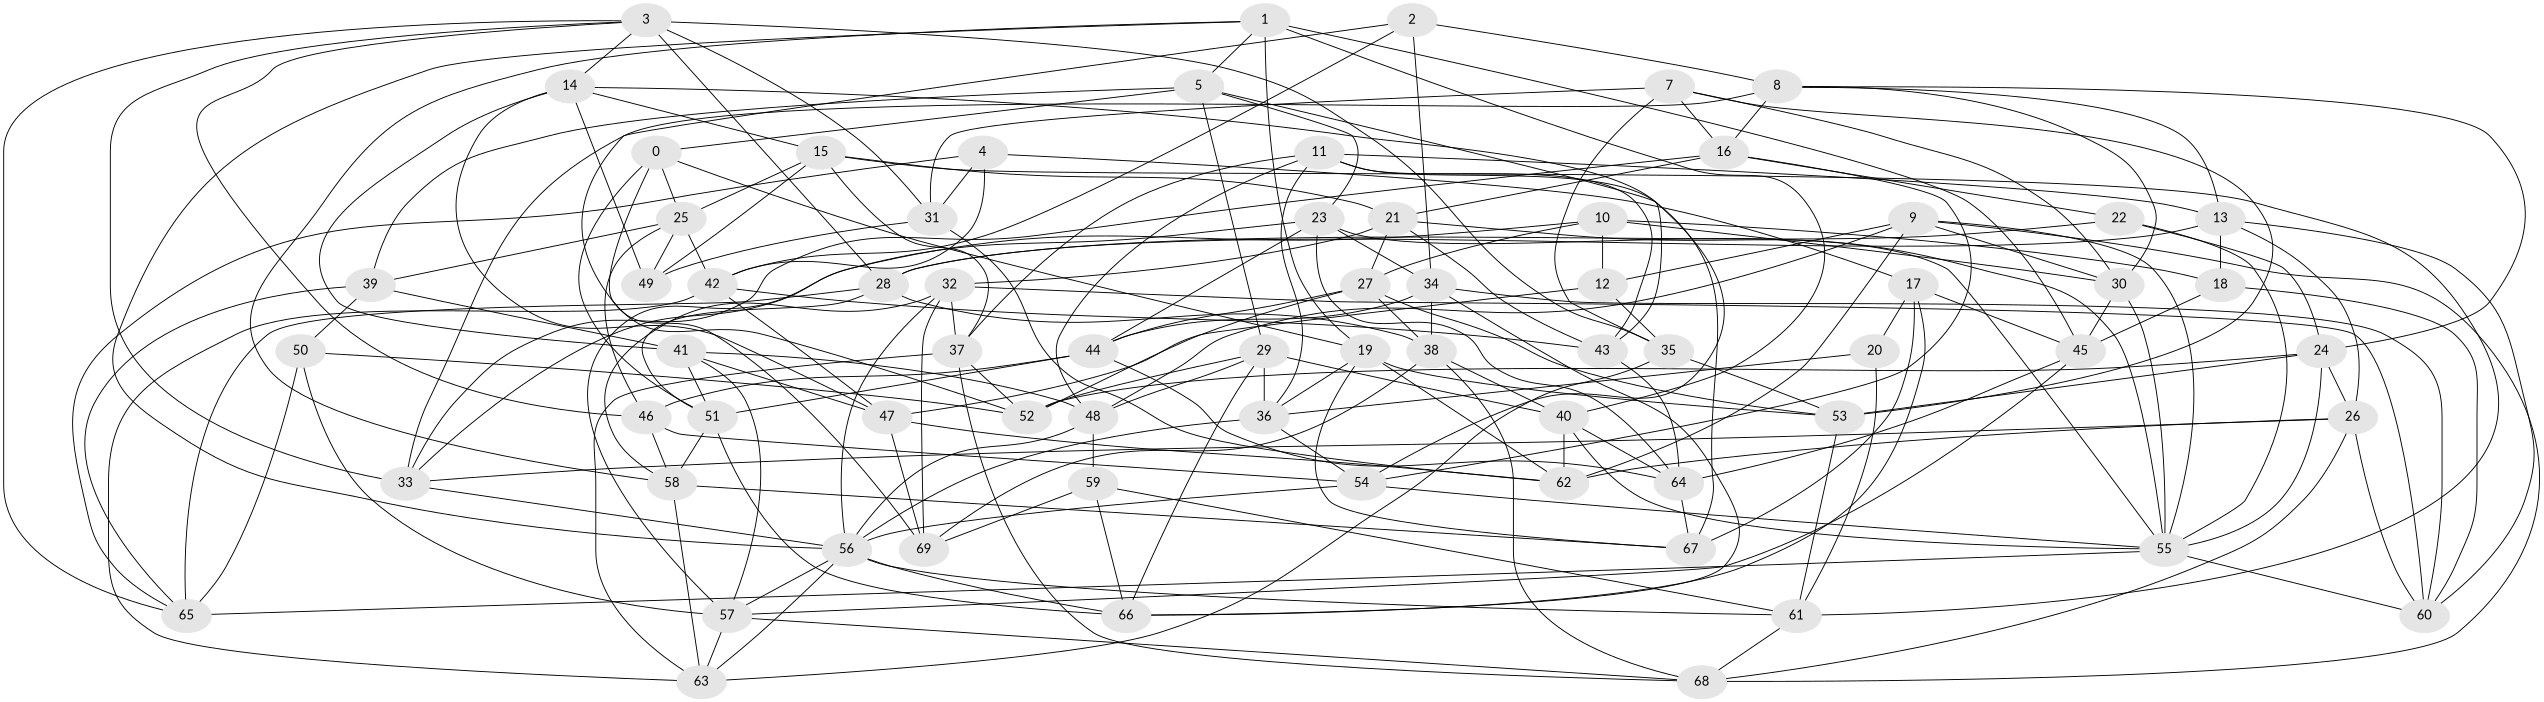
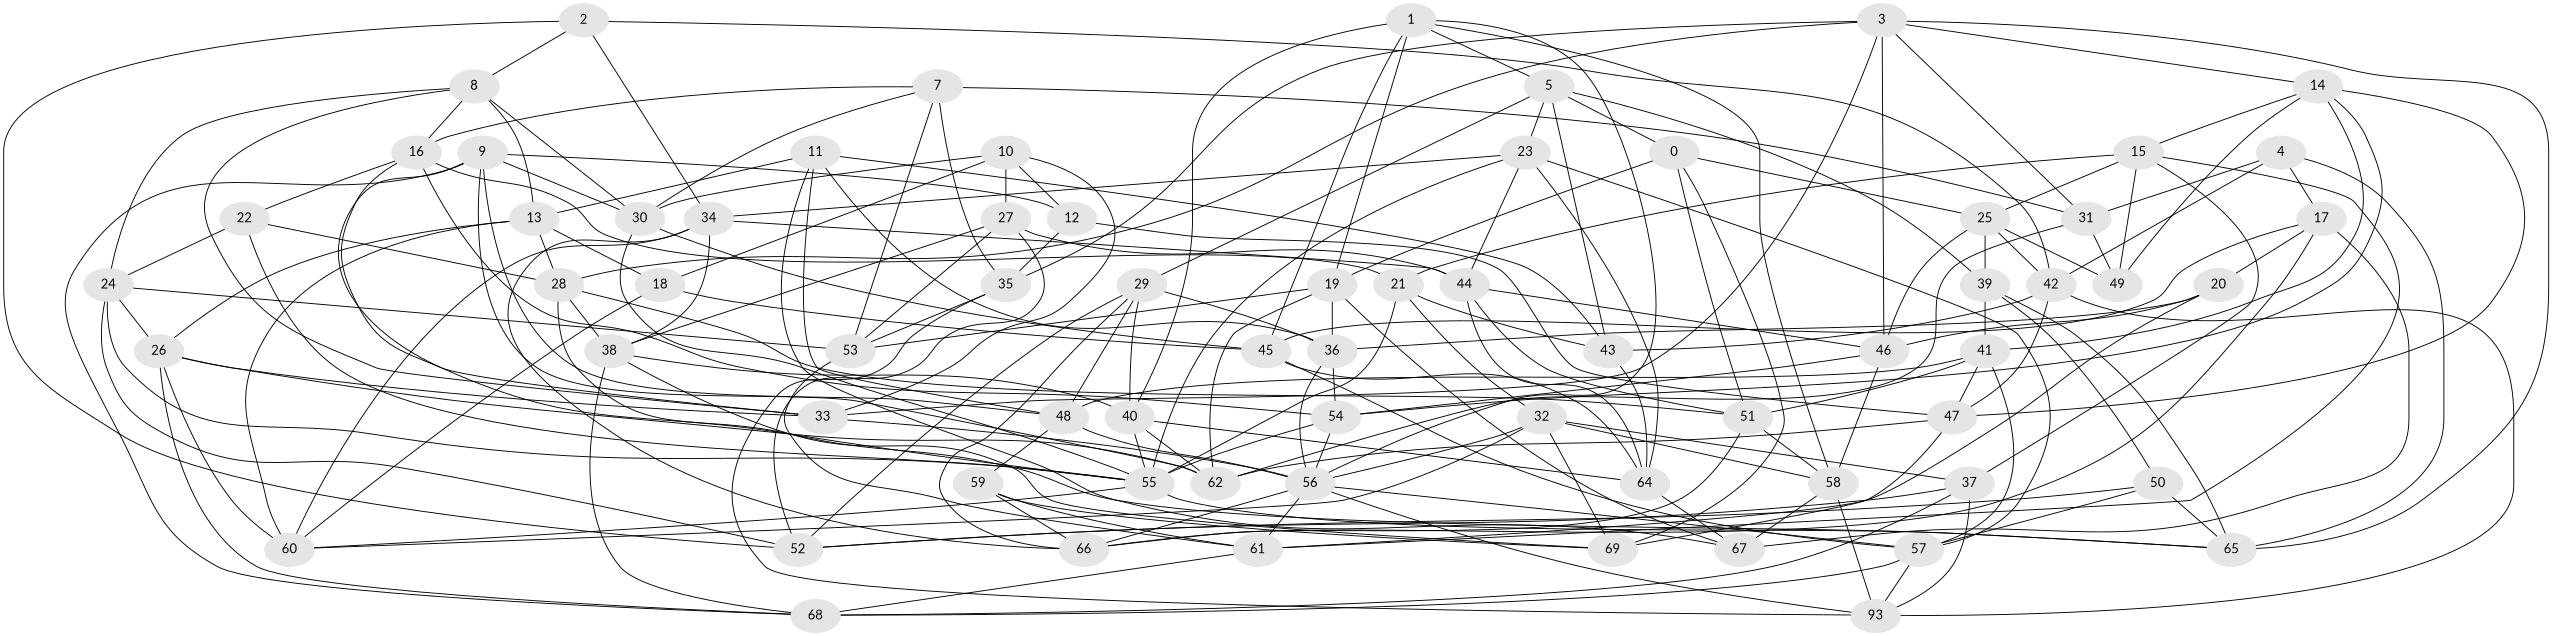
edge "11" -- "37": removed
edge "21" -- "27": removed
edge "20" -- "46": added
node "63": label "63" -> "93"
